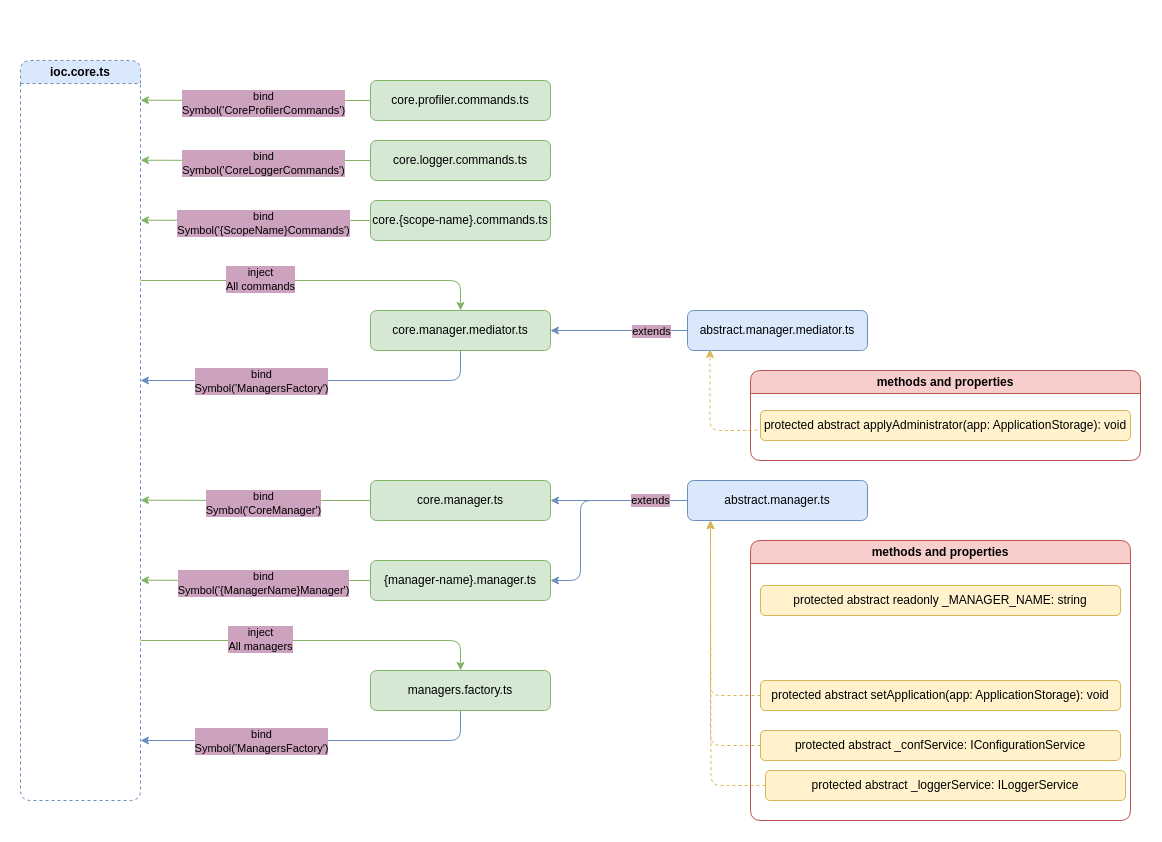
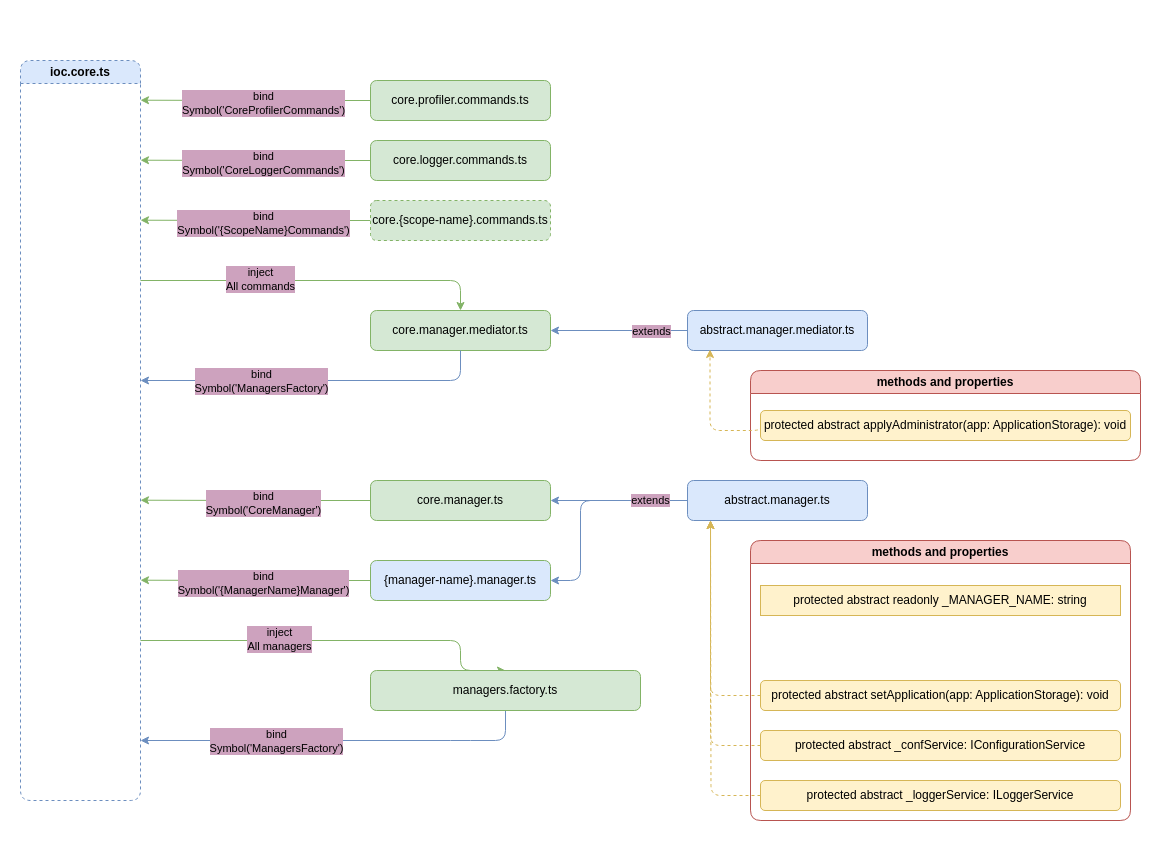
node "core.{scope-name}.commands.ts": style solid -> dashed
node "{manager-name}.manager.ts": fillcolor #d5e8d4 -> #dae8fc
node "protected abstract readonly _MANAGER_NAME: string": shape rounded rectangle -> rectangle
node "managers.factory.ts": size 180x40 -> 270x40
node "protected abstract _loggerService: ILoggerService": moved (946, 786) -> (941, 796)
